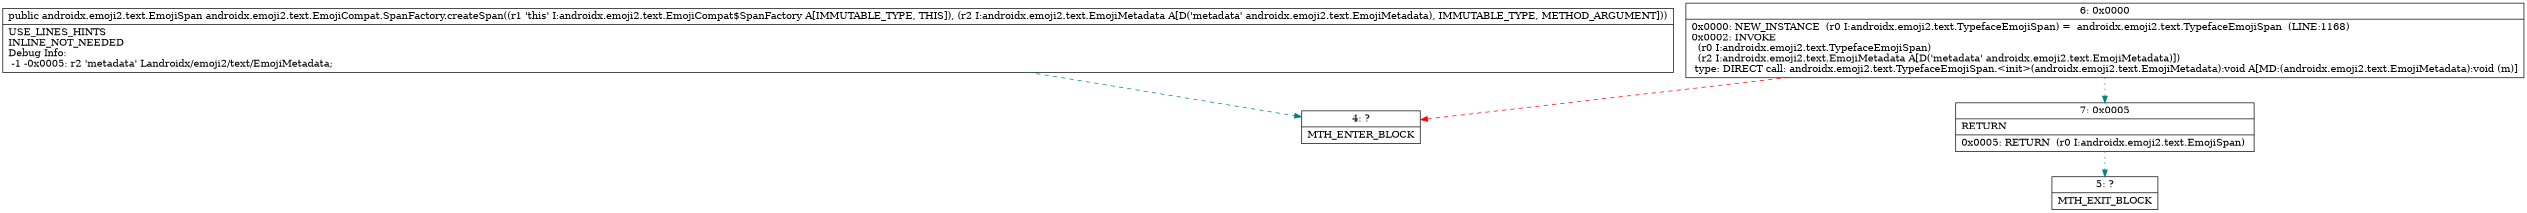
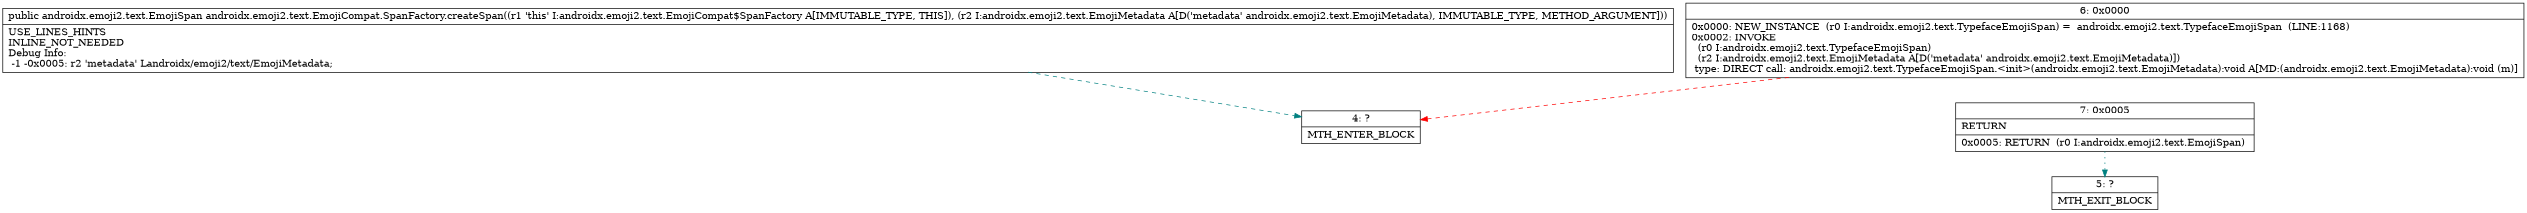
edge "6: 0x0000" -> "7: 0x0005": removed
